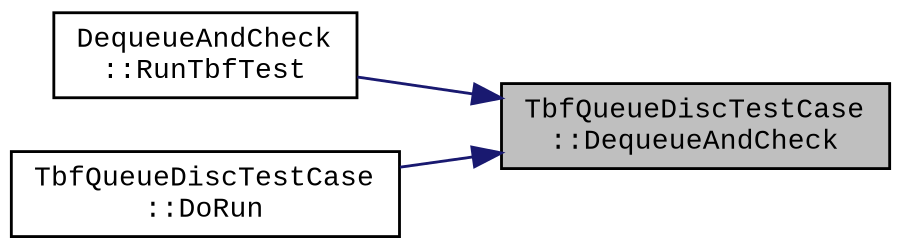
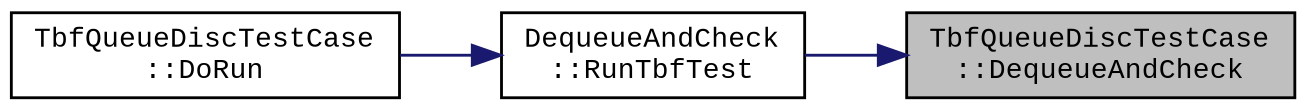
edge "TbfQueueDiscTestCase ::DoRun" -> "TbfQueueDiscTestCase ::DequeueAndCheck": now "TbfQueueDiscTestCase ::DoRun" -> "DequeueAndCheck ::RunTbfTest"
